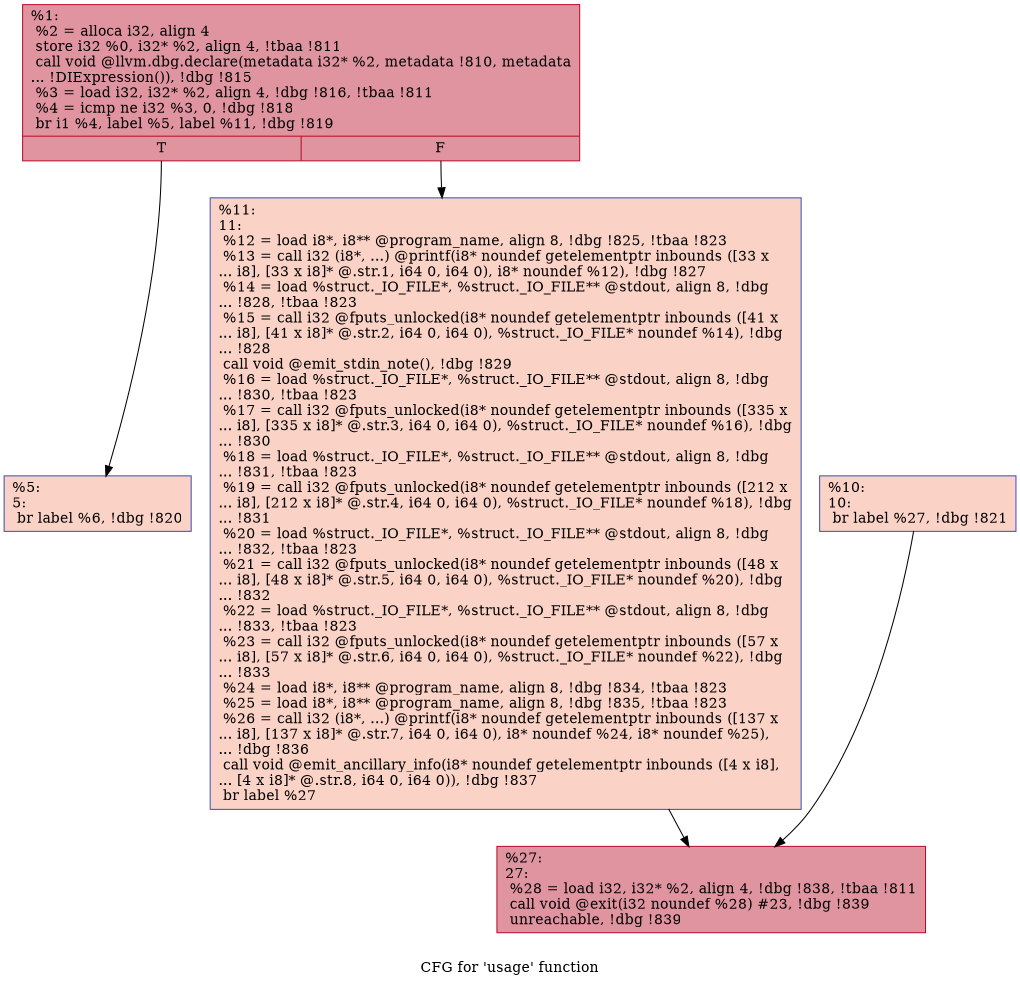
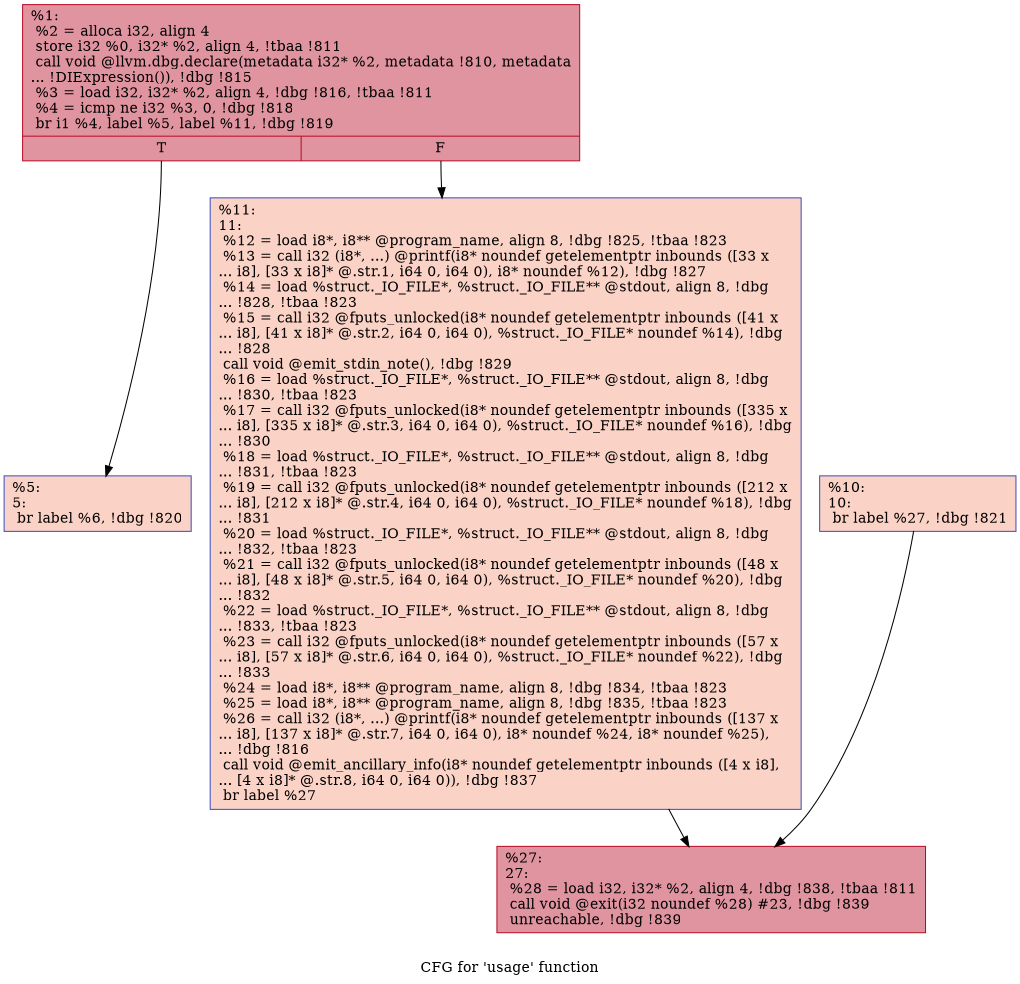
node "%11:": text "... !dbg !836" -> "... !dbg !816"
